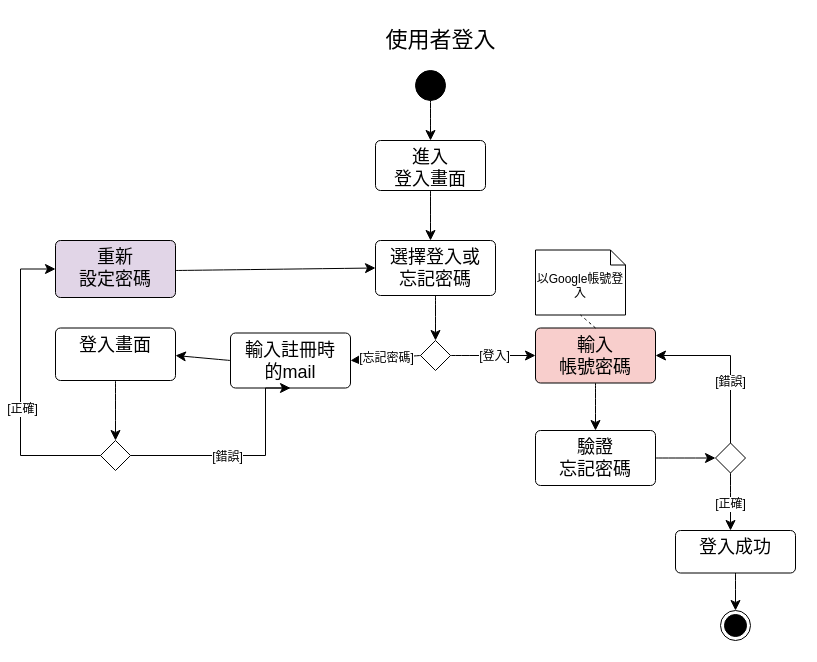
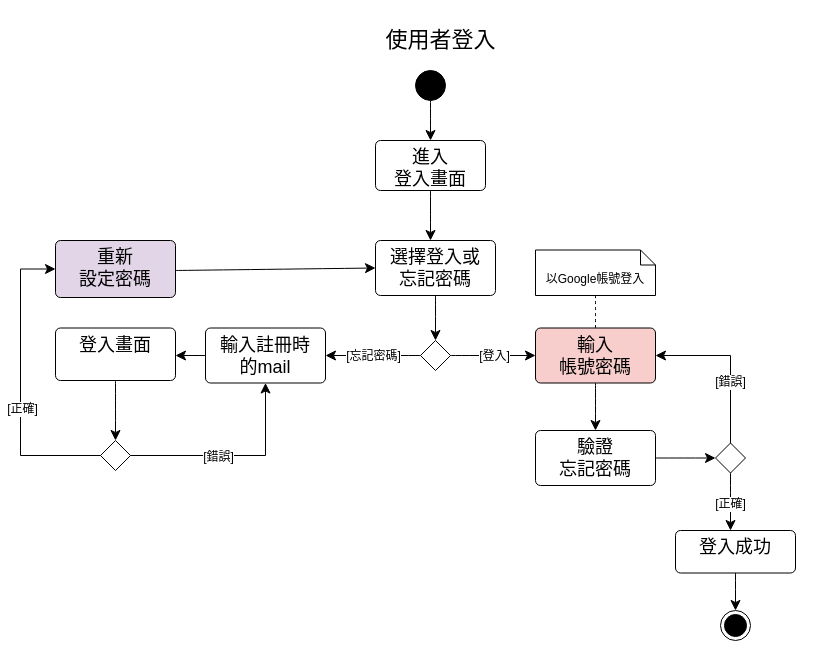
node "以Google帳號登入": size 90x65 -> 120x46
node "輸入註冊時 的mail": moved (291, 361) -> (266, 356)
